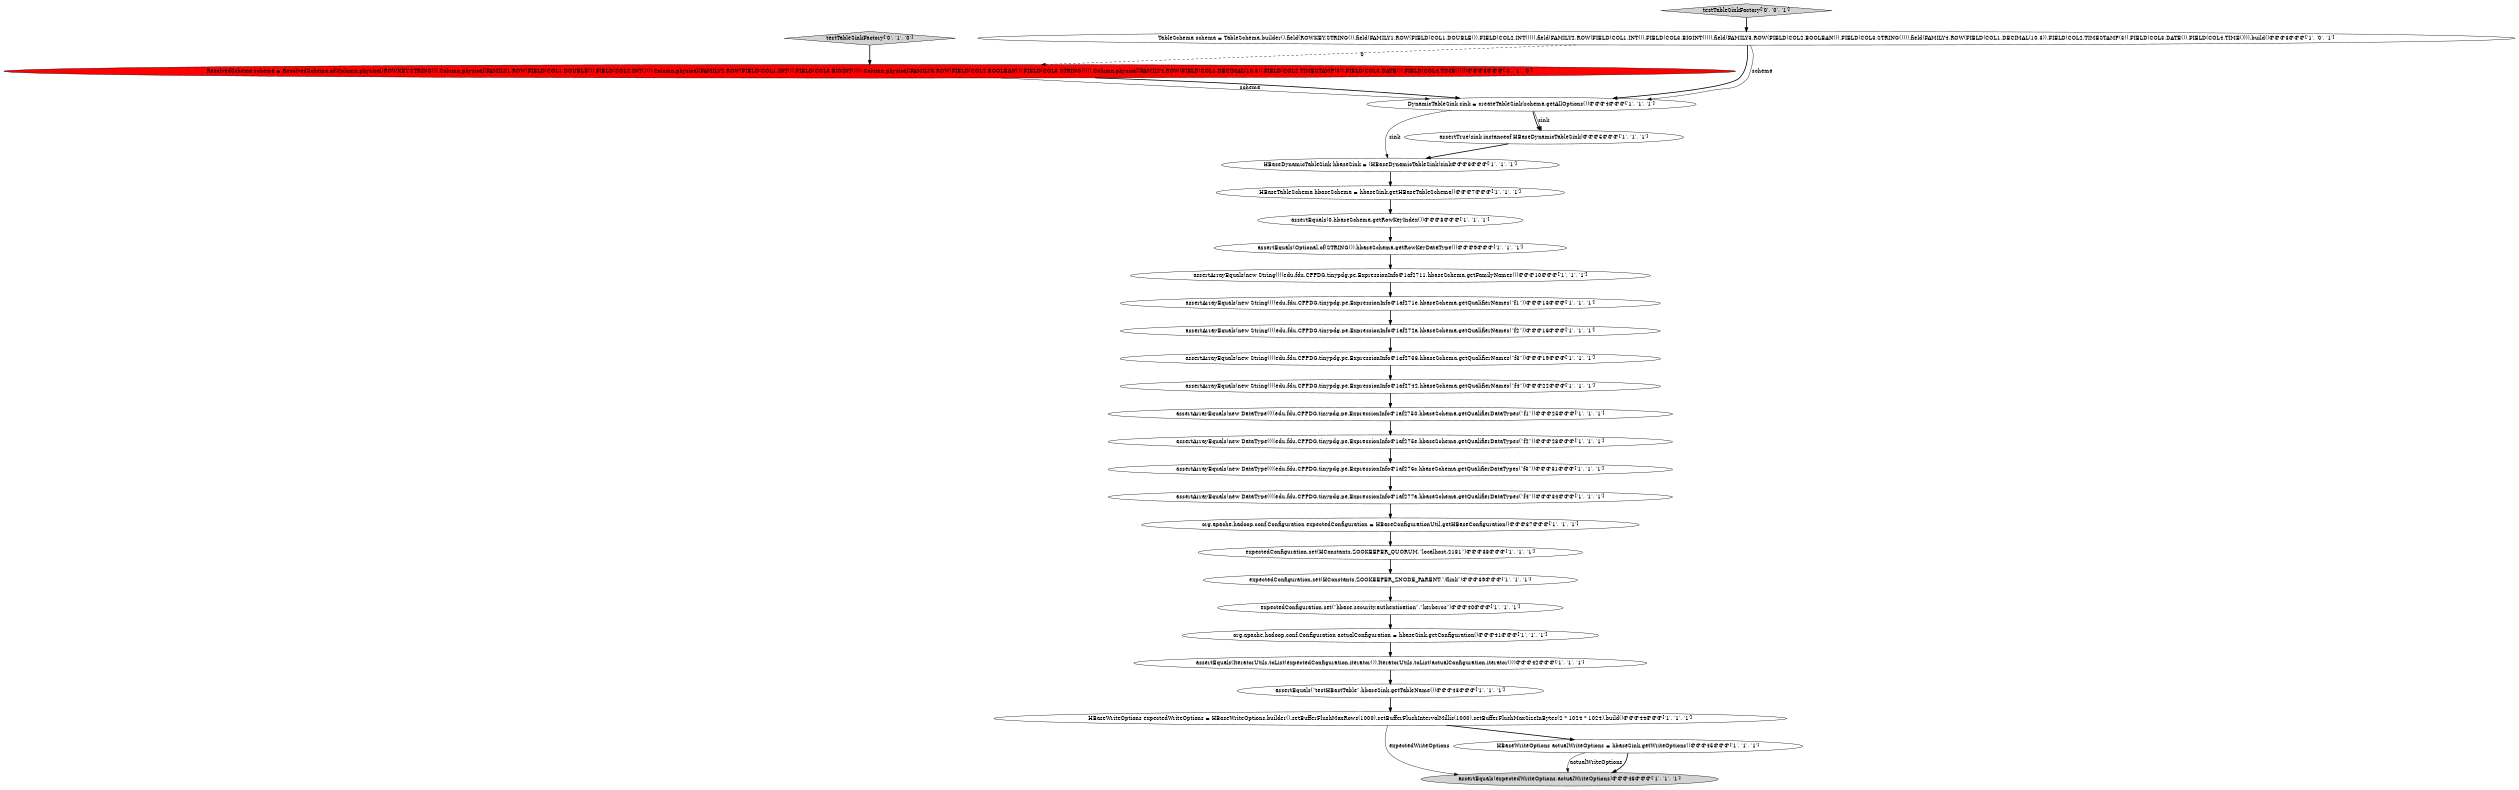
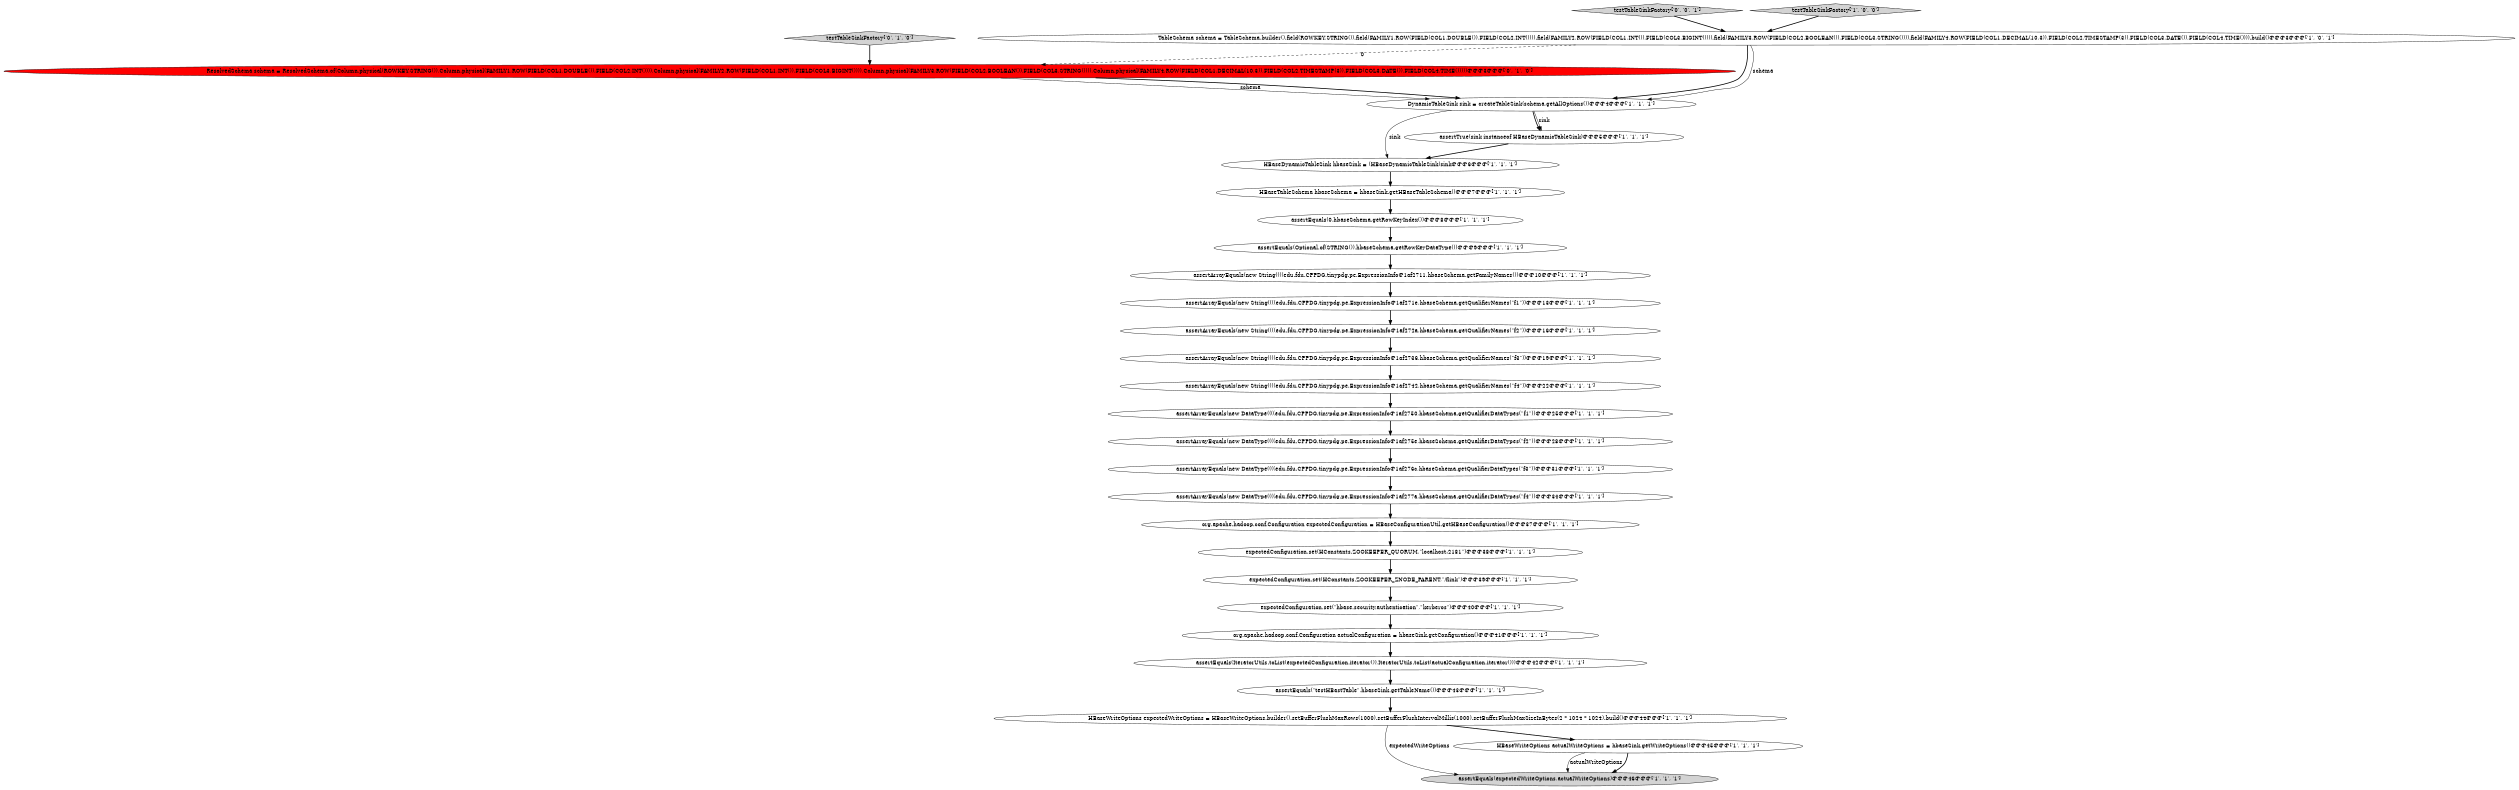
node "testTableSinkFactory['1', '0', '0']": added
